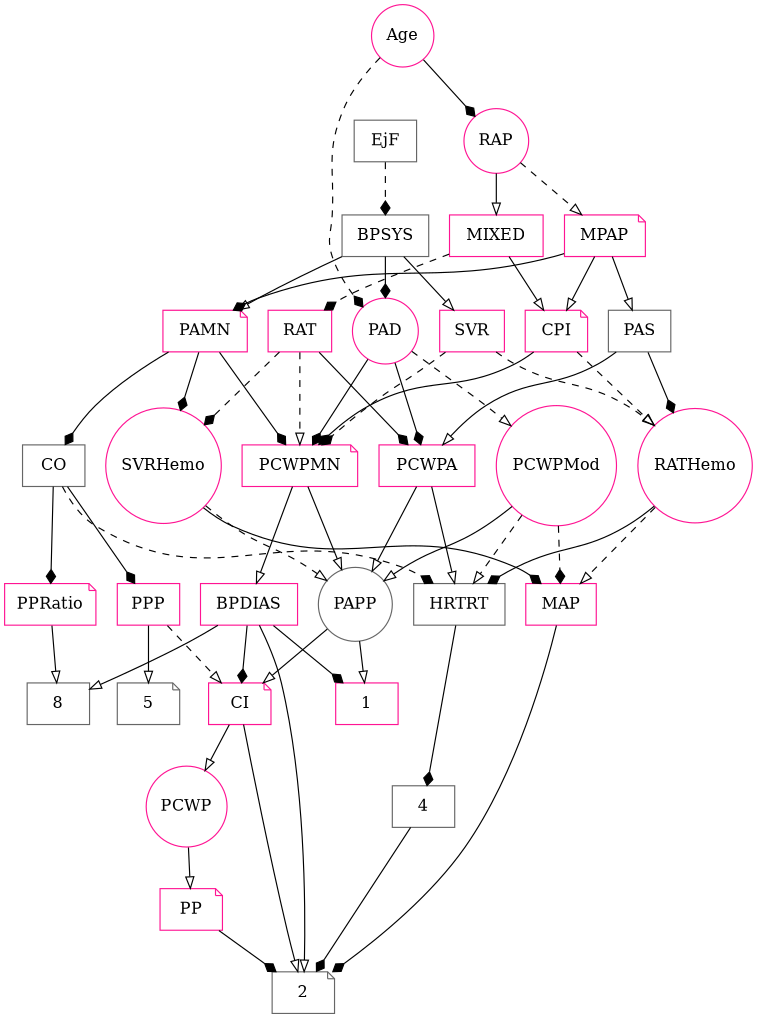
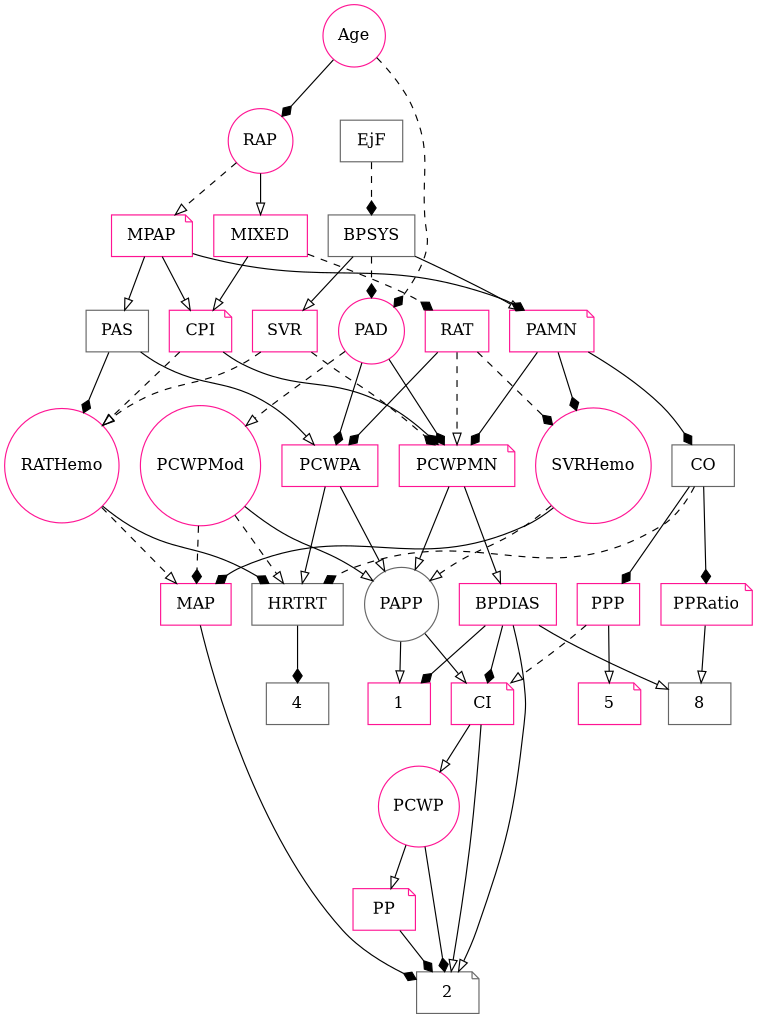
edge "BPSYS" -> "PAD": style solid -> dashed
node "5": color gray40 -> deeppink
edge "4" -> "2": now "PCWP" -> "2"
